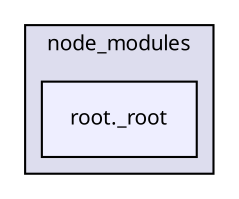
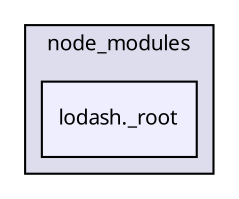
node "root._root": label "root._root" -> "lodash._root"
